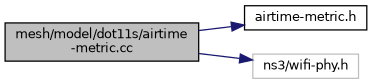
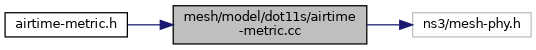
edge "mesh/model/dot11s/airtime -metric.cc" -> "airtime-metric.h": reversed
node "ns3/wifi-phy.h": label "ns3/wifi-phy.h" -> "ns3/mesh-phy.h"
